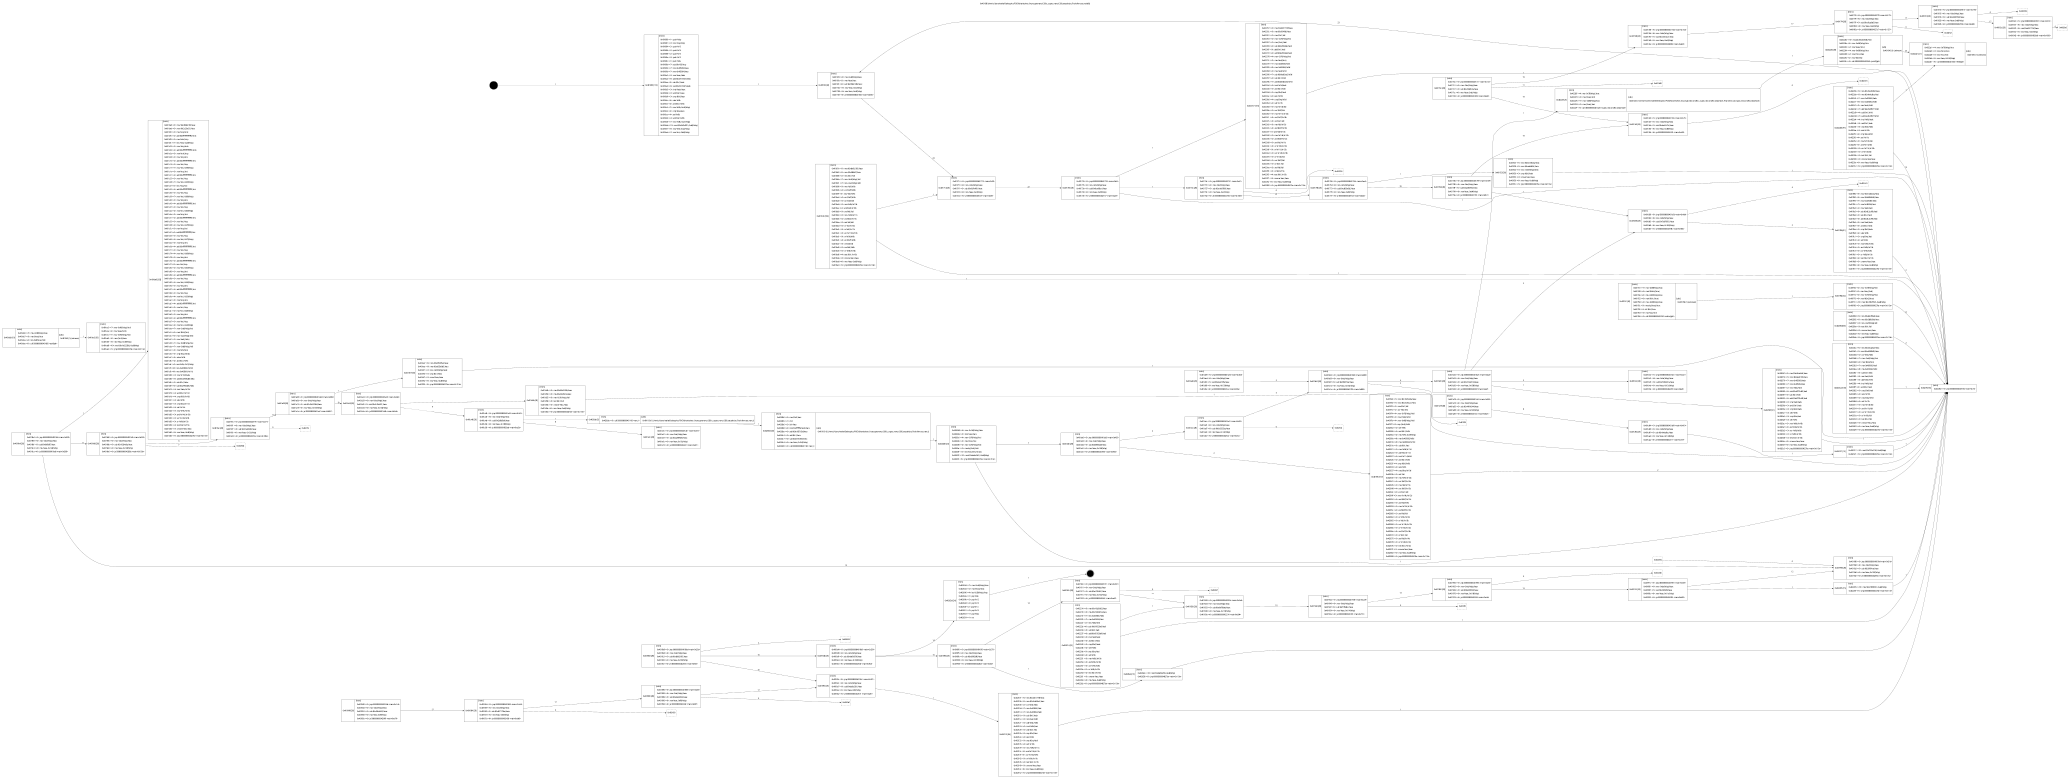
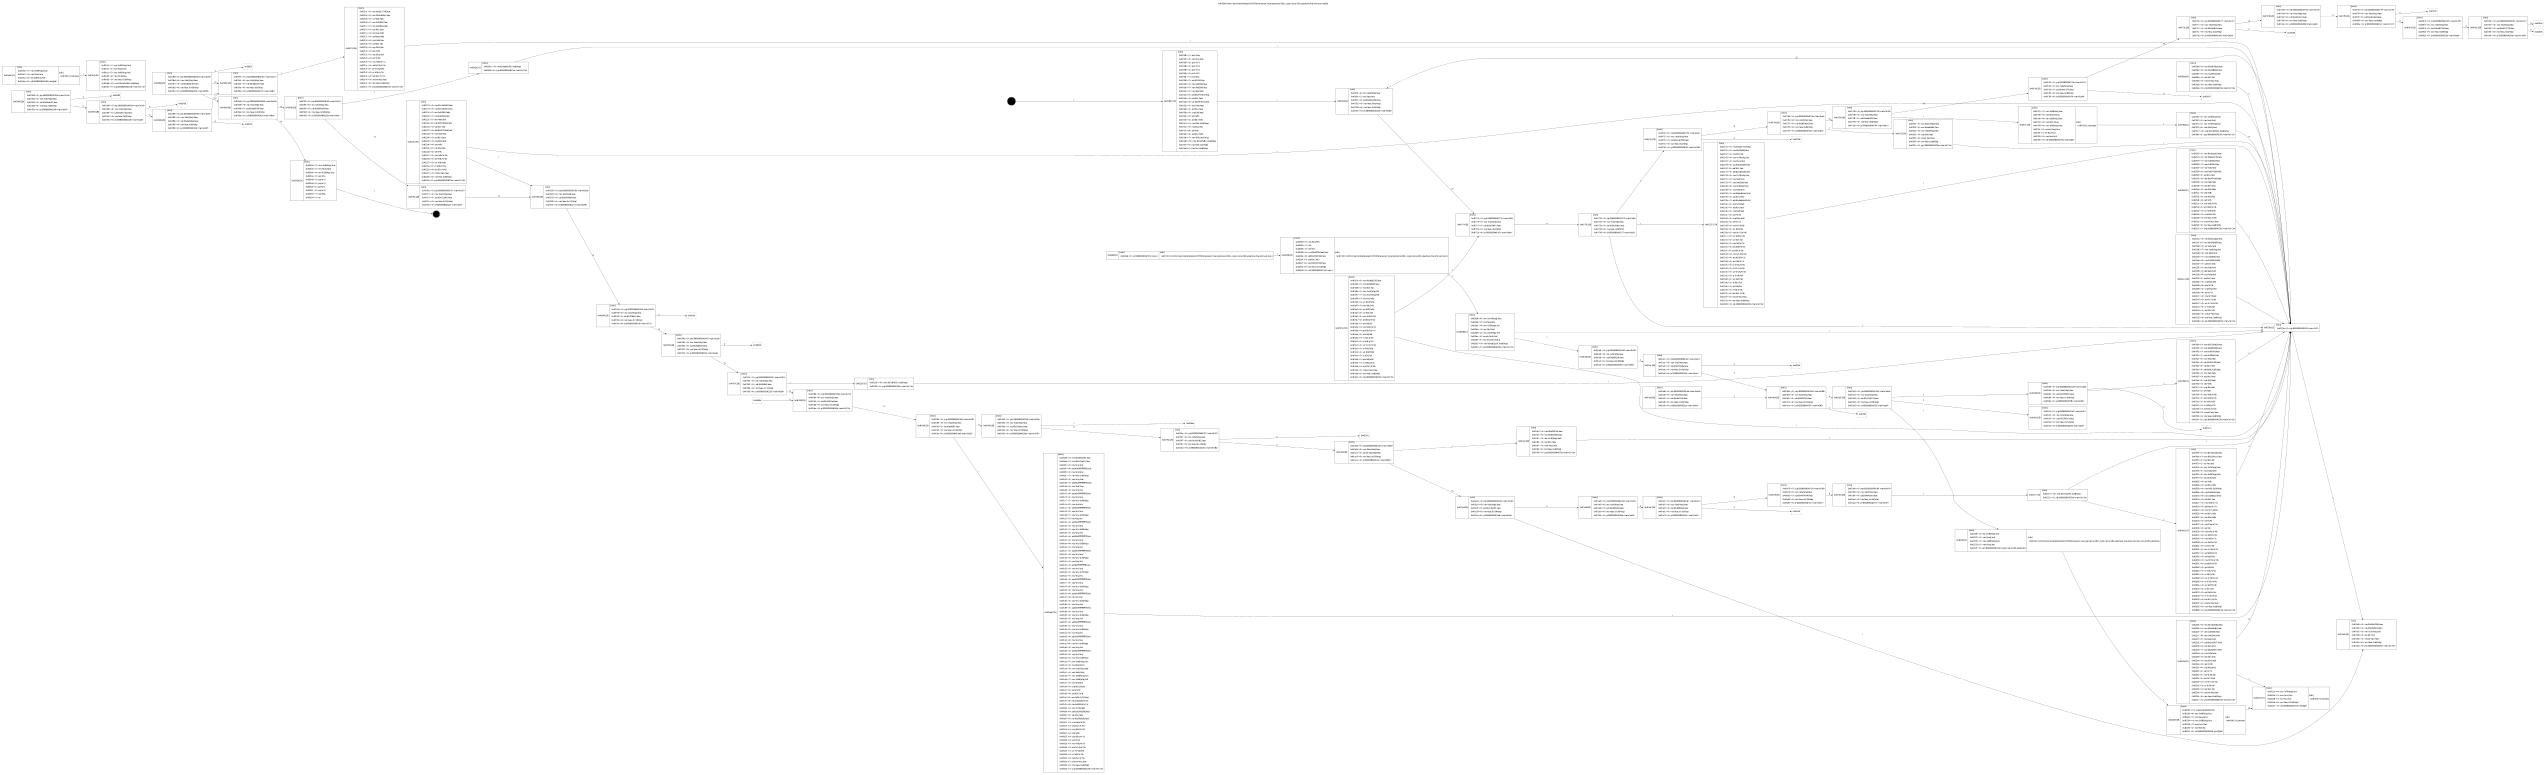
edge "0x401810 [28]" -> "0x40255b": now "0x40182c [28]" -> "0x40255b"
node "0x4024f9": added
edge "0x4017bc [28]" -> "0x4017a0 [28]": reversed
edge "0x401784 [28]" -> "0x401b58 [28]": now "0x401784 [28]" -> "0x401f41 [42]"
edge "0x401d4b [30]" -> "0x4027be [5]": reversed
edge "0x401b20 [28]" -> "0x40256f [91]": removed, label "1"
edge "0x401a40 [28]" -> "0x4020ab [5]": removed, label "1"
edge "0x401ab0 [28]" -> "0x401fe6 [167]": now "0x402317 [15]" -> "0x401fe6 [167]"
edge "0x401a5c [28]" -> "0x401a78 [28]": added, label "8"
node "0x402441": added
edge "0x4019b4 [28]" -> "0x401998 [28]": reversed
node "0x4024cf": removed
